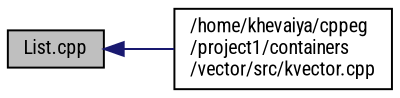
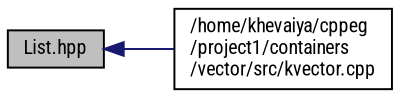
node "List.cpp": label "List.cpp" -> "List.hpp"
